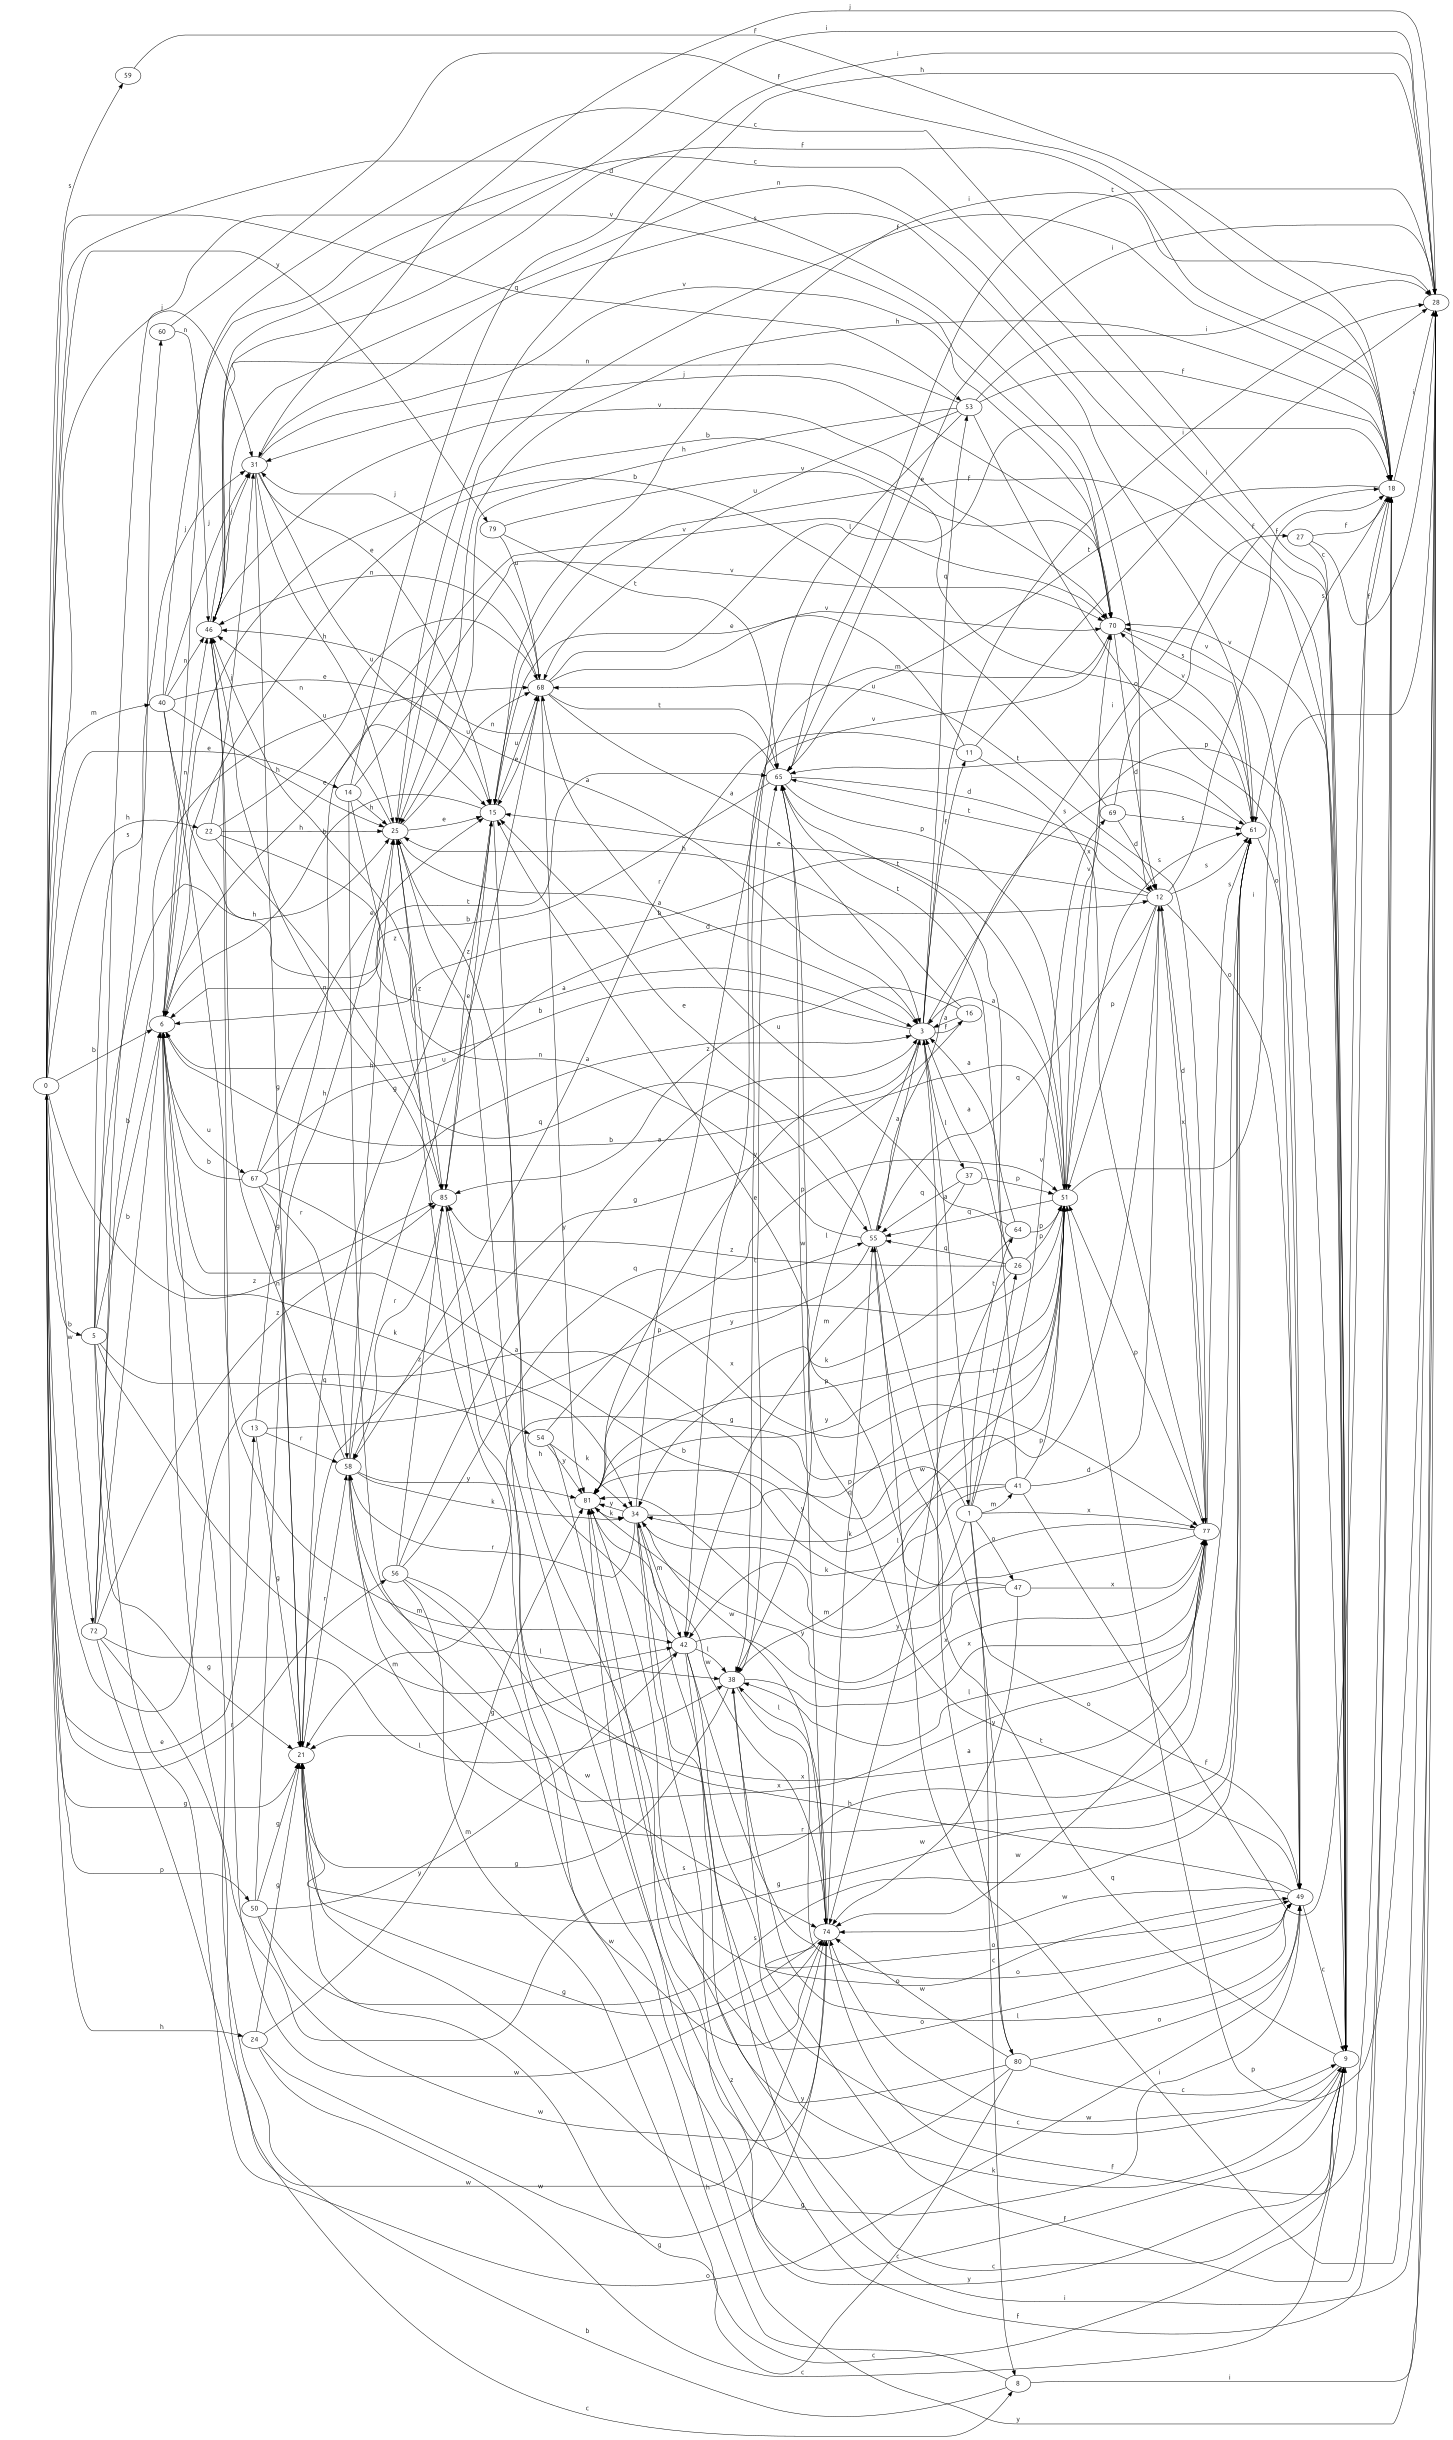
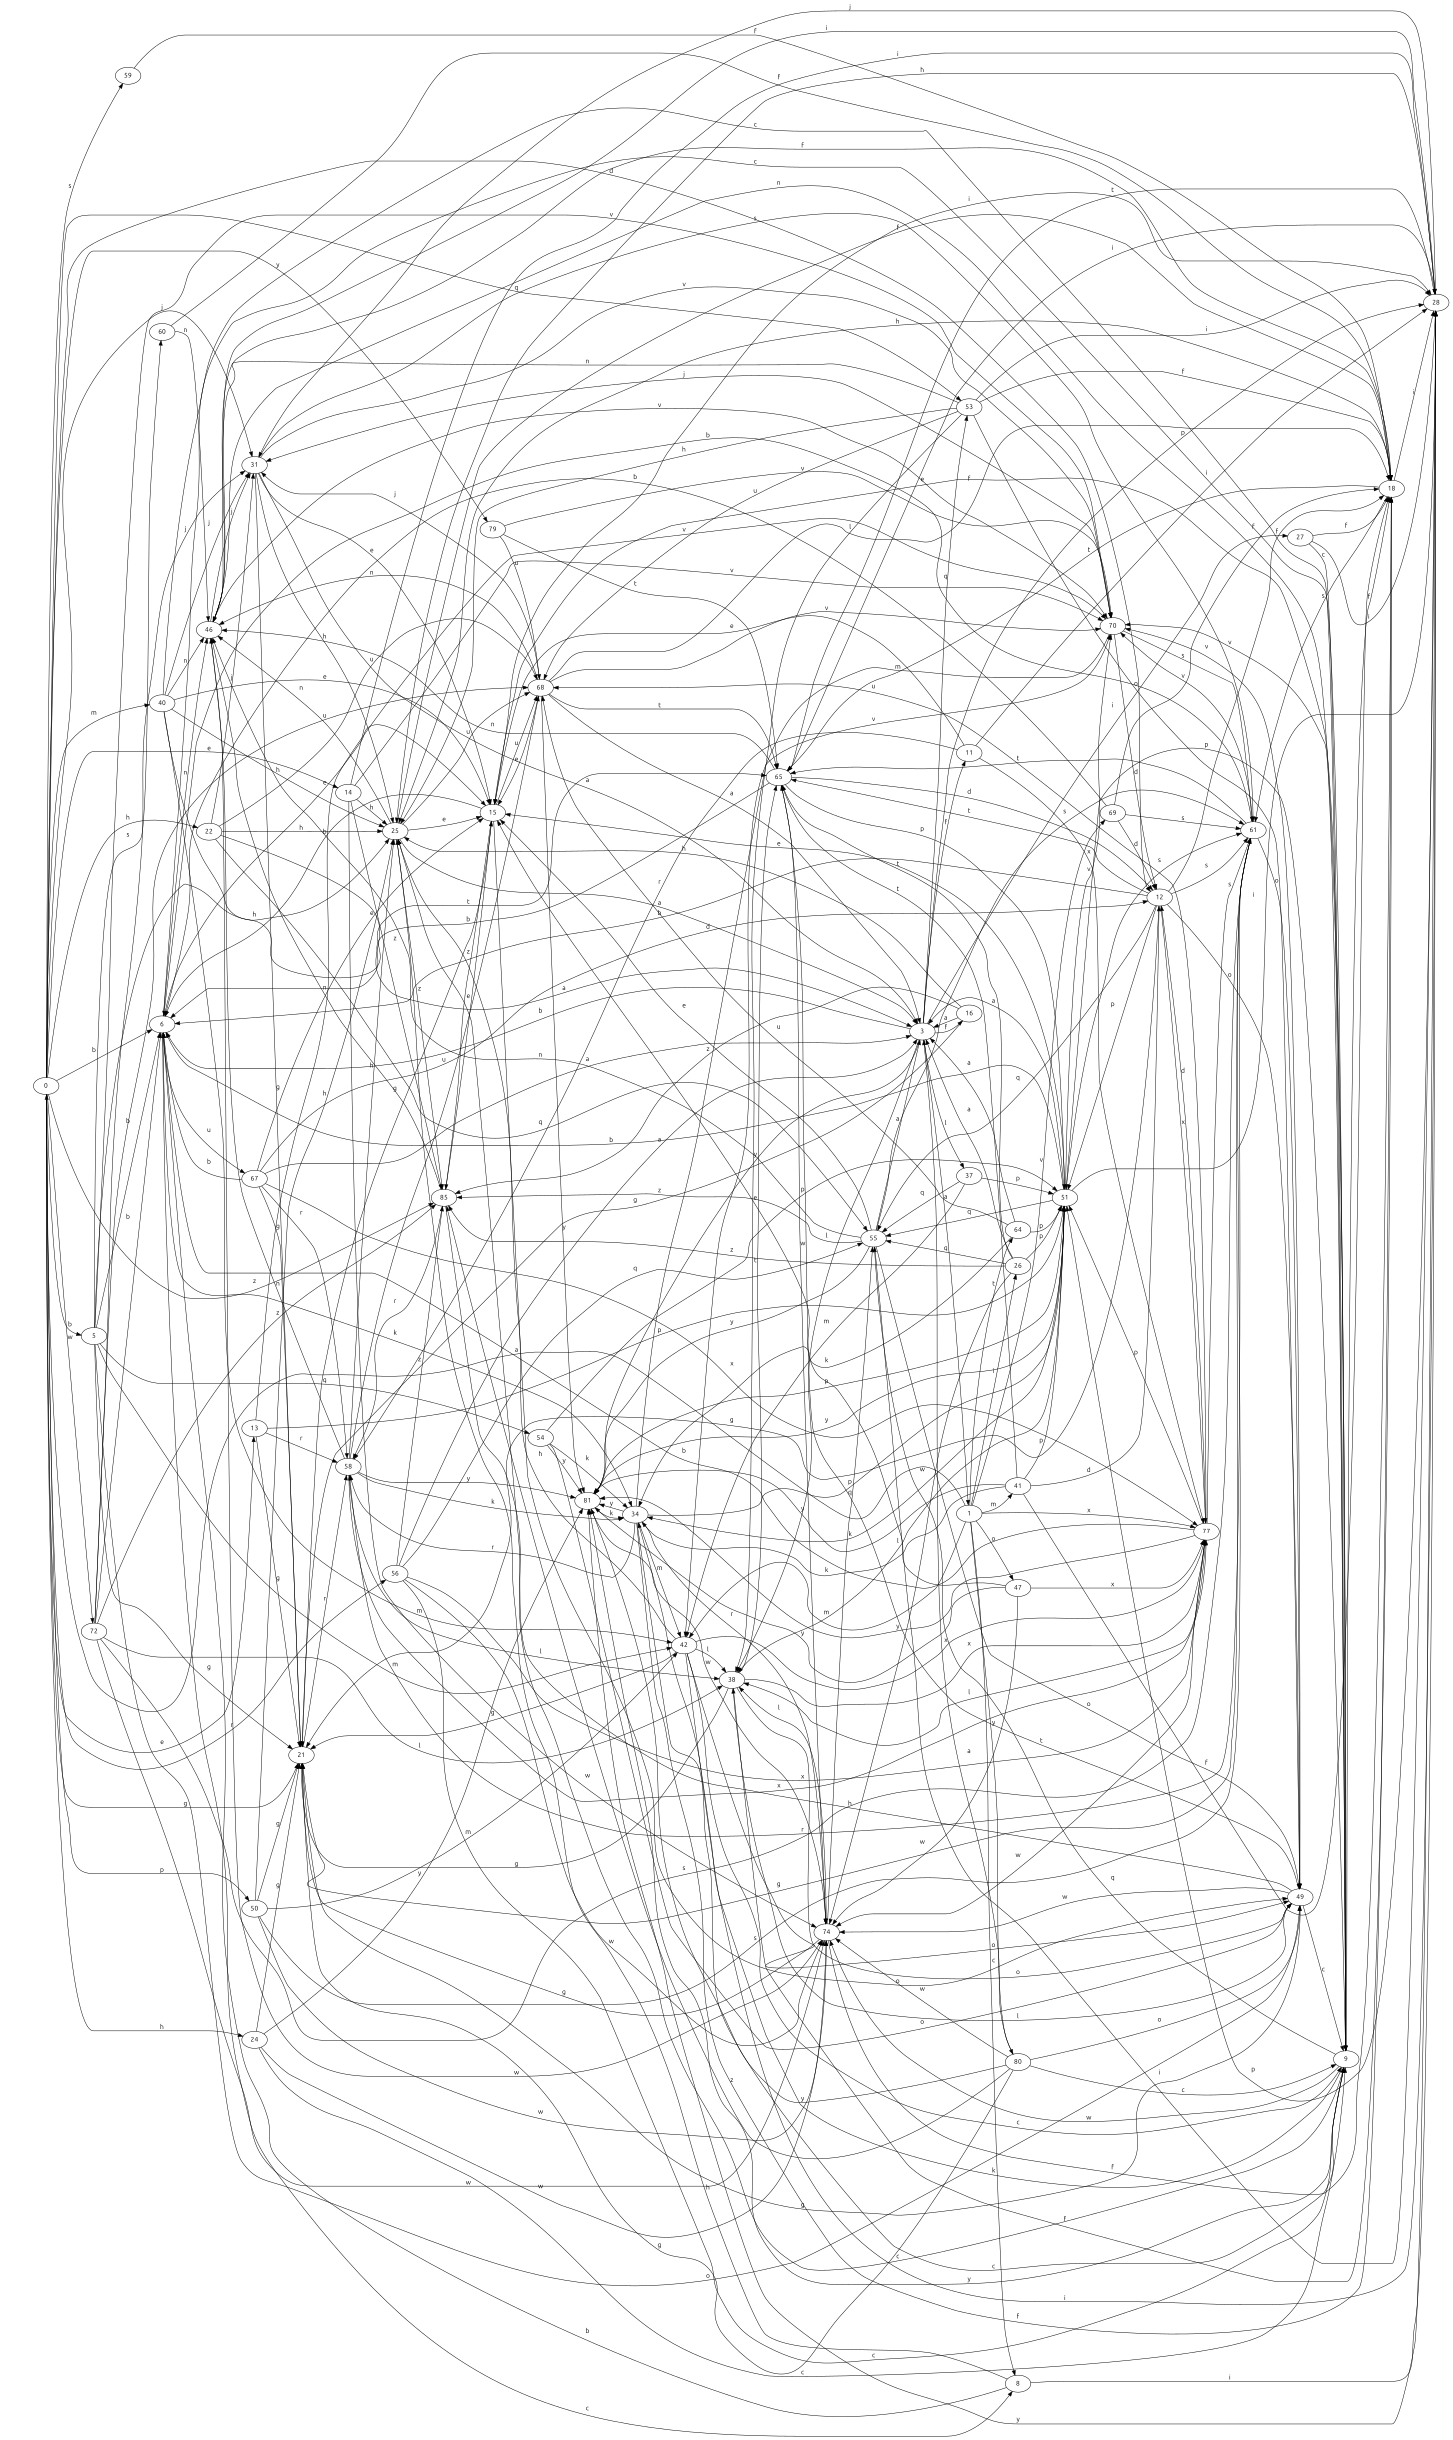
edge "3" -> "28": label "i" -> "p"
edge "55" -> "85": added, label "z"
edge "34" -> "74": label "w" -> "r"
